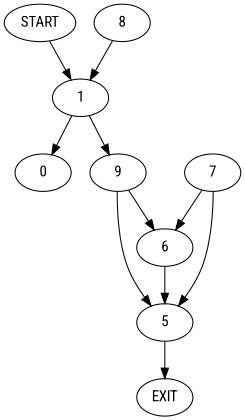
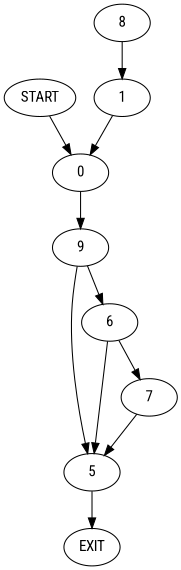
edge "START" -> "1": now "START" -> "0"
edge "1" -> "9": now "0" -> "9"
edge "7" -> "6": reversed
